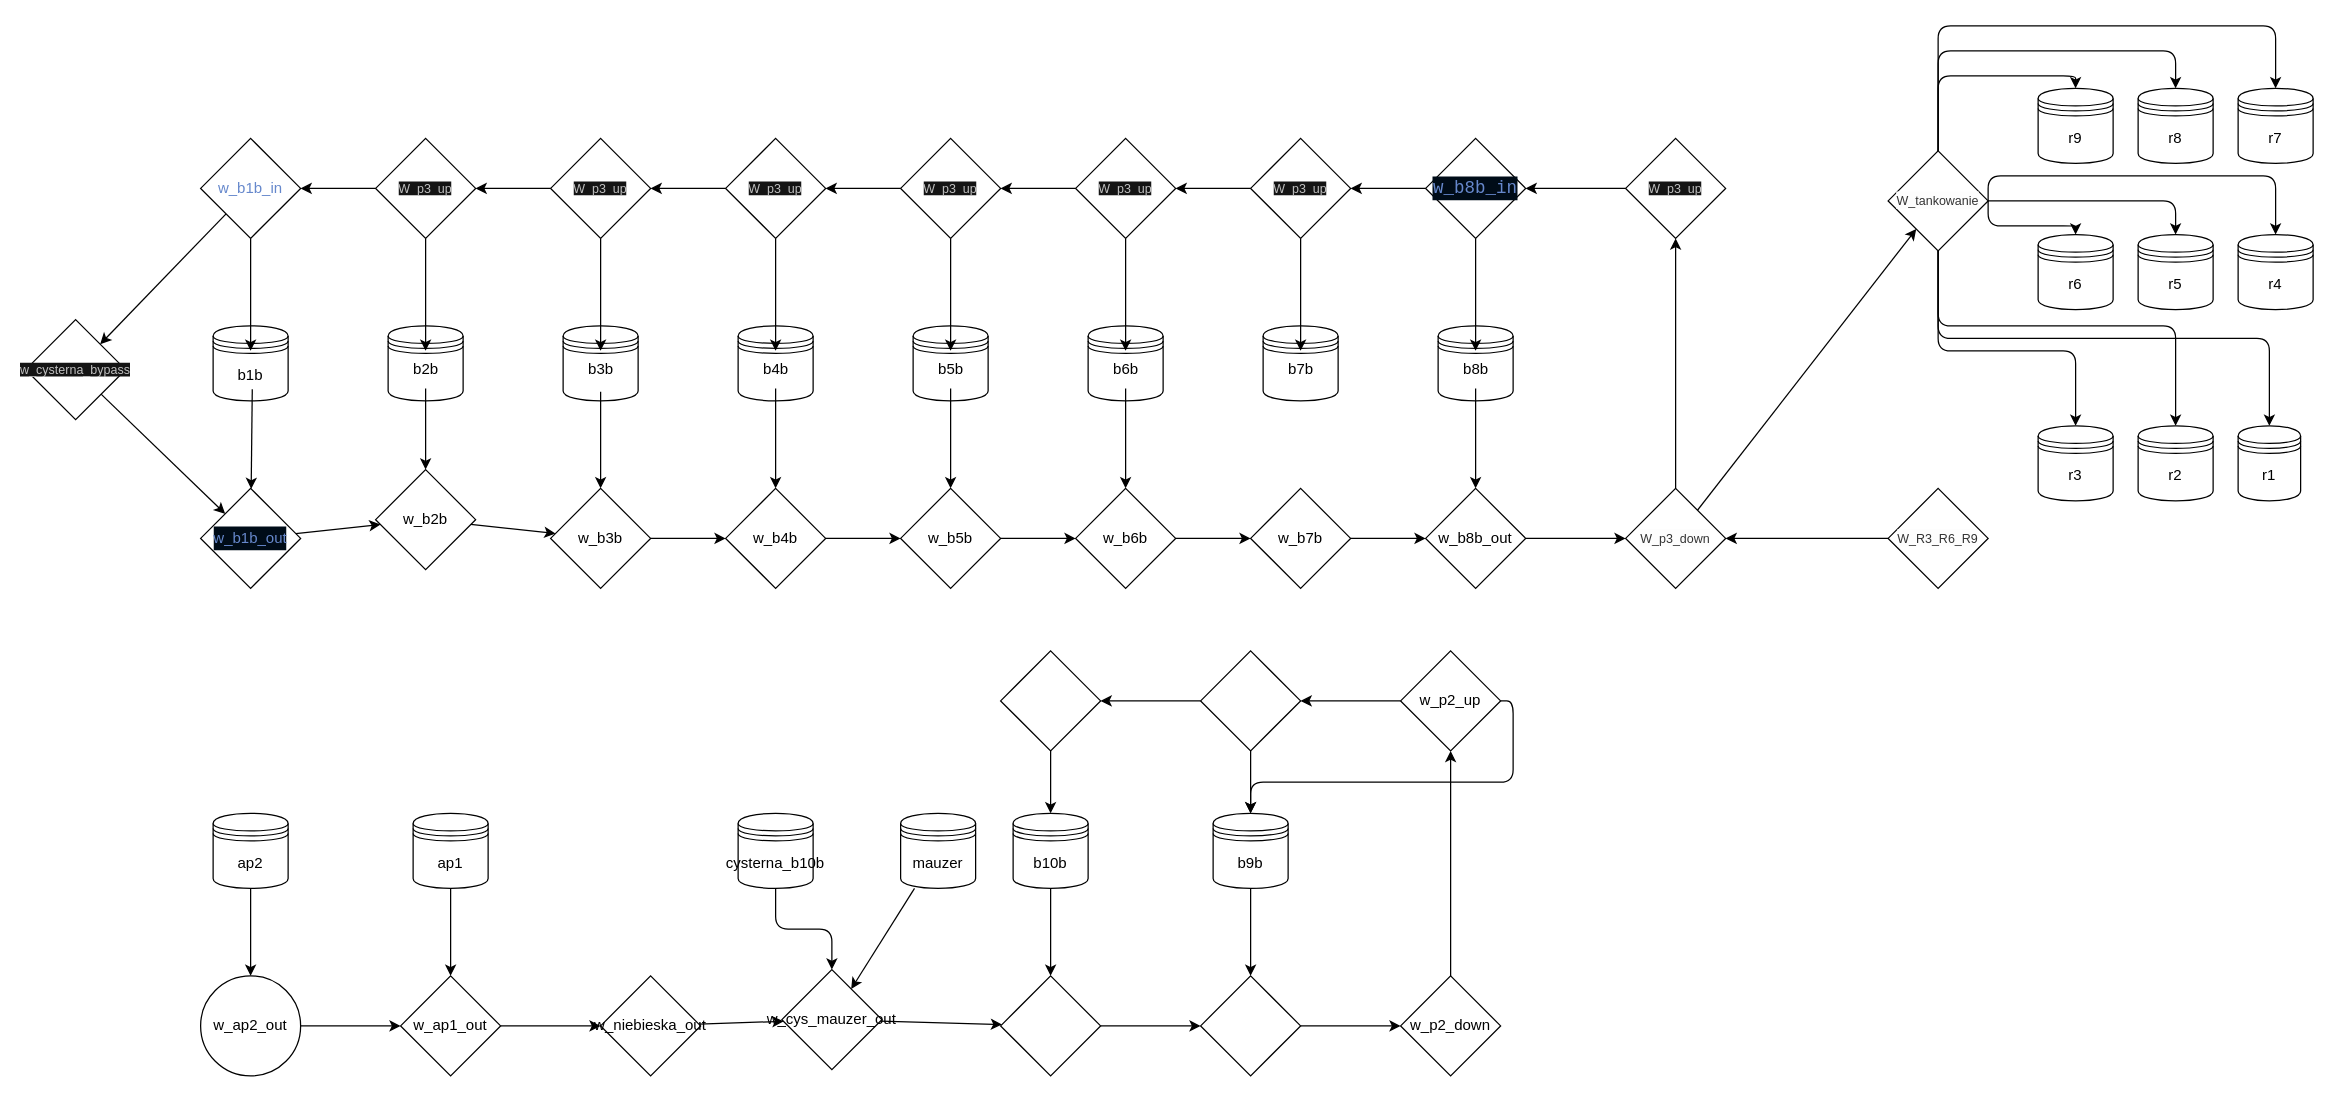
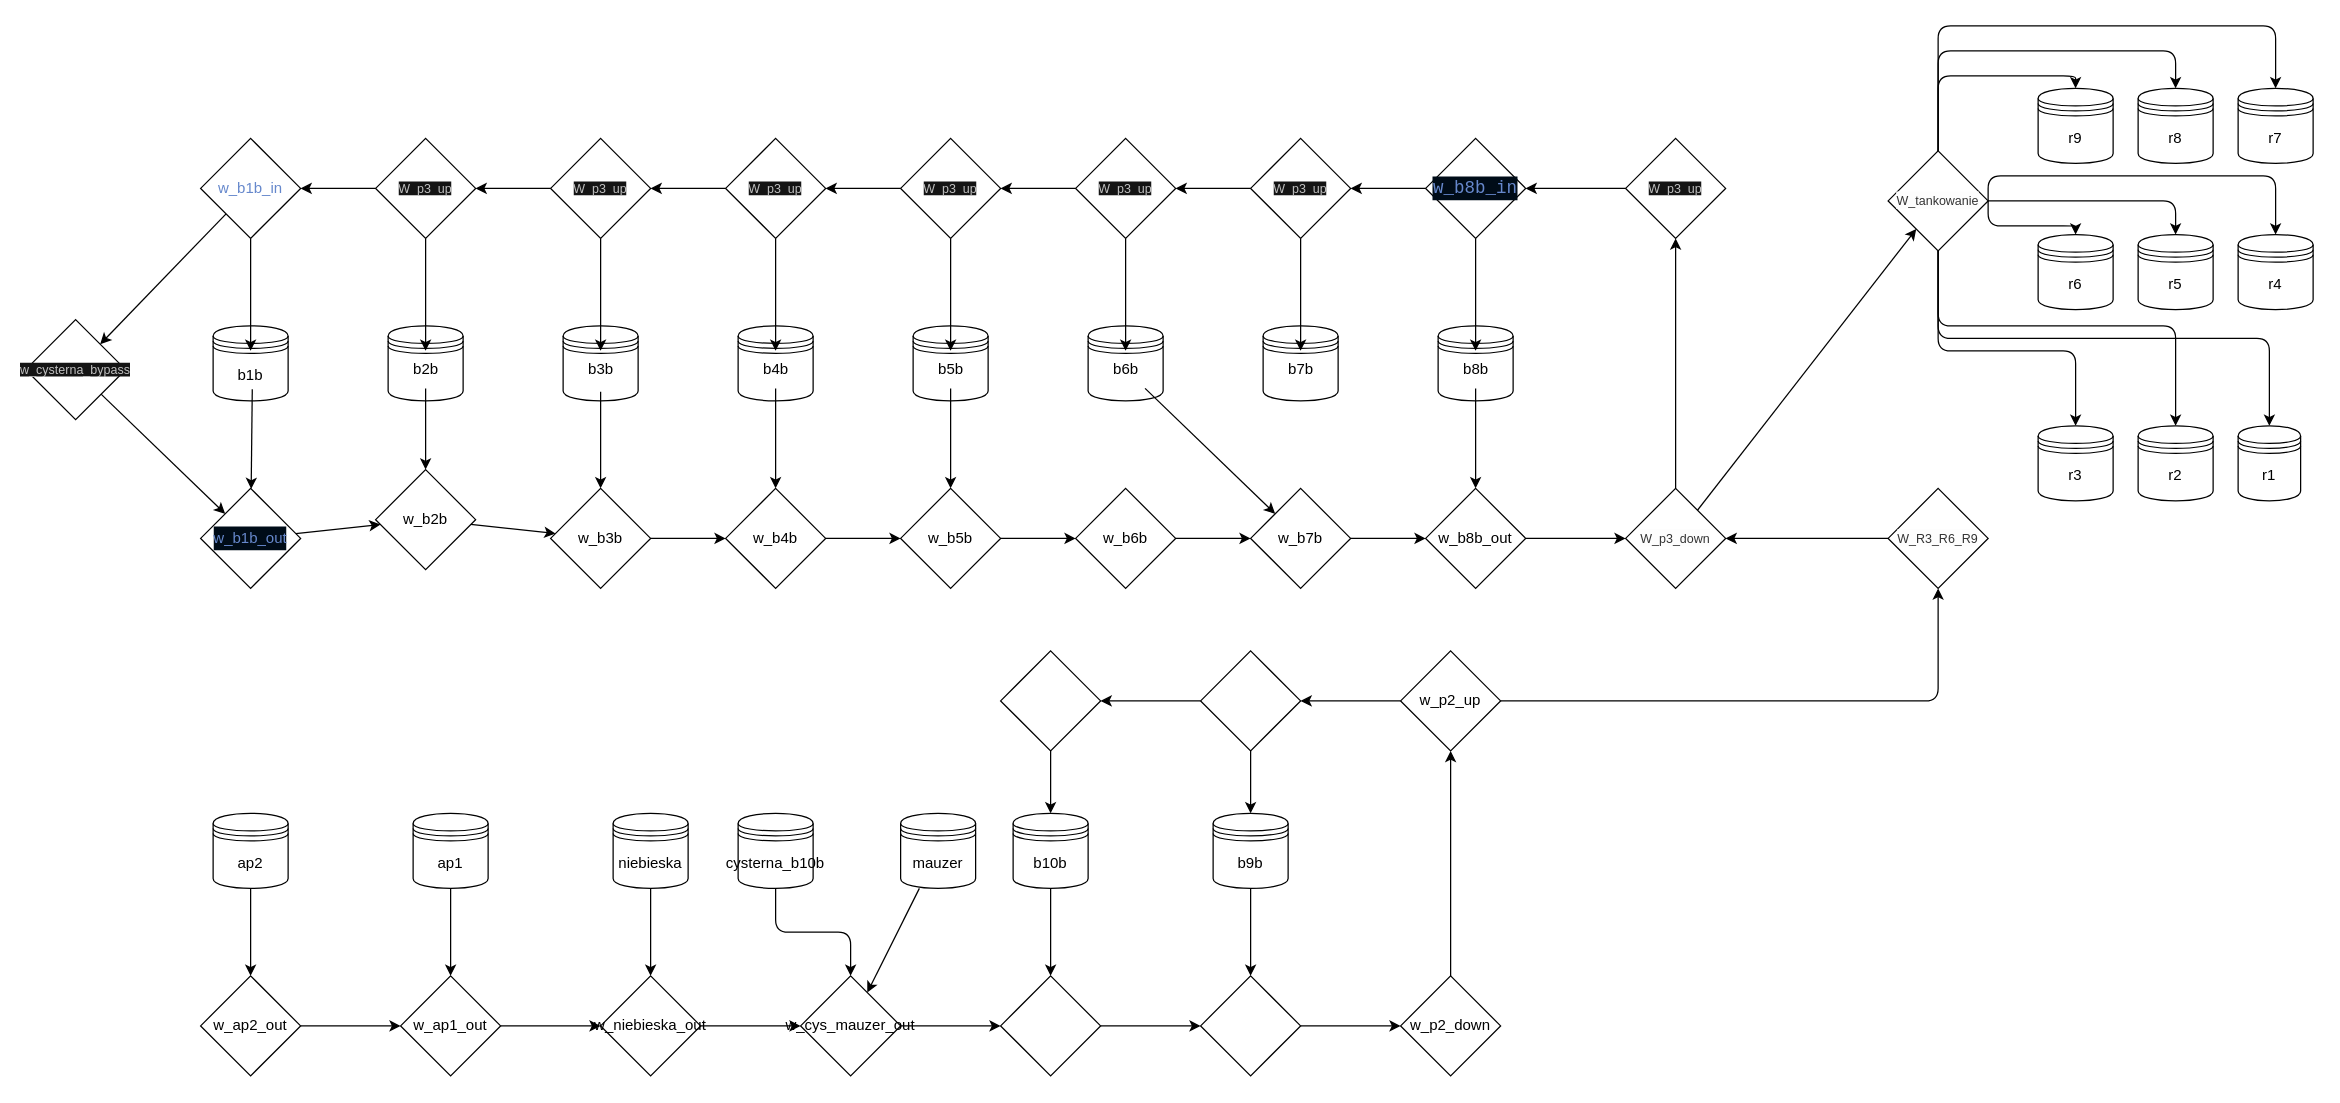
edge "b6b" -> "w_b6b": now "b6b" -> "w_b7b"
edge "w_p2_up" -> "b9b": now "w_p2_up" -> "W_R3_R6_R9"
node "niebieska": added
edge "niebieska" -> "w_niebieska_out": added
node "w_cys_mauzer_out": moved (832, 1019) -> (851, 1026)
node "w_ap2_out": shape ellipse -> diamond
